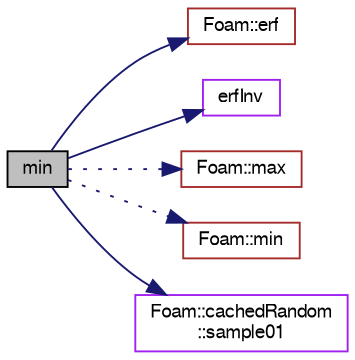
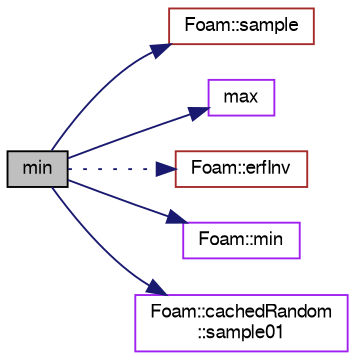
node "Foam::erf": label "Foam::erf" -> "Foam::sample"
node "erfInv": label "erfInv" -> "max"
node "Foam::max": label "Foam::max" -> "Foam::erfInv"
edge "min" -> "Foam::min": style dotted -> solid
node "Foam::min": color brown -> purple
